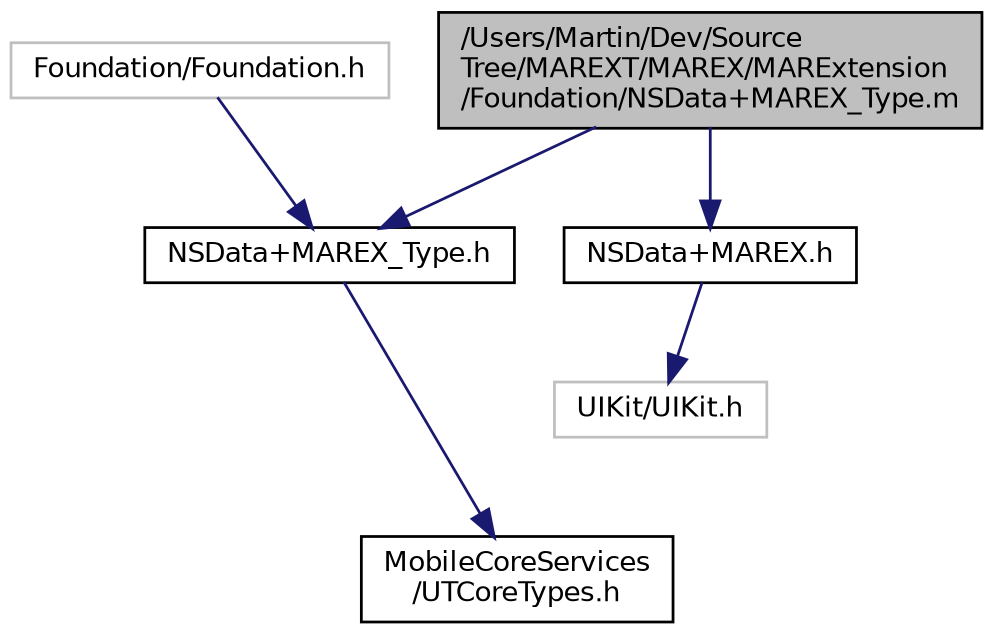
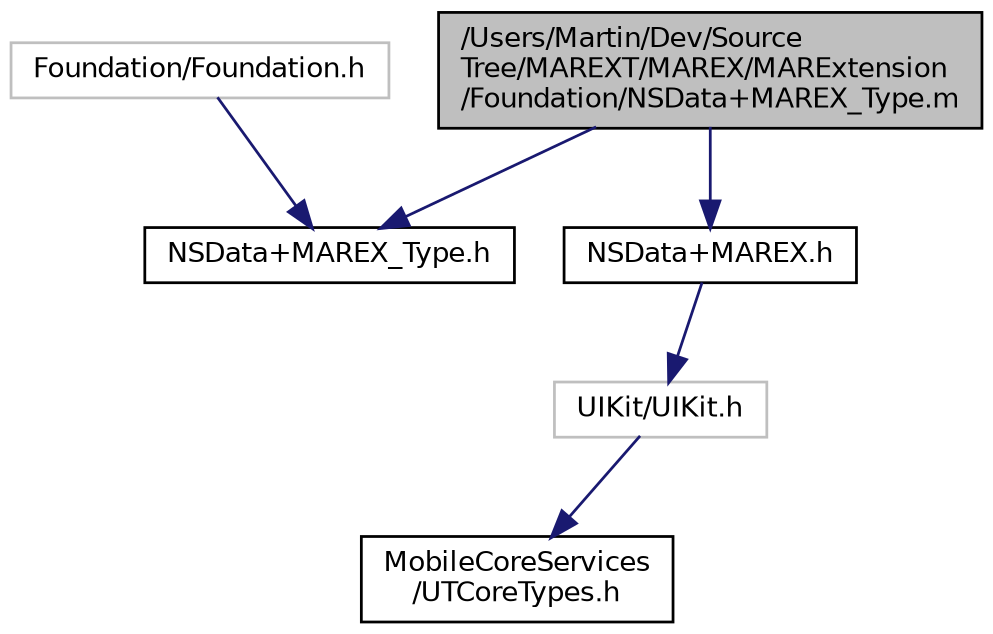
edge "NSData+MAREX_Type.h" -> "MobileCoreServices /UTCoreTypes.h": now "UIKit/UIKit.h" -> "MobileCoreServices /UTCoreTypes.h"
